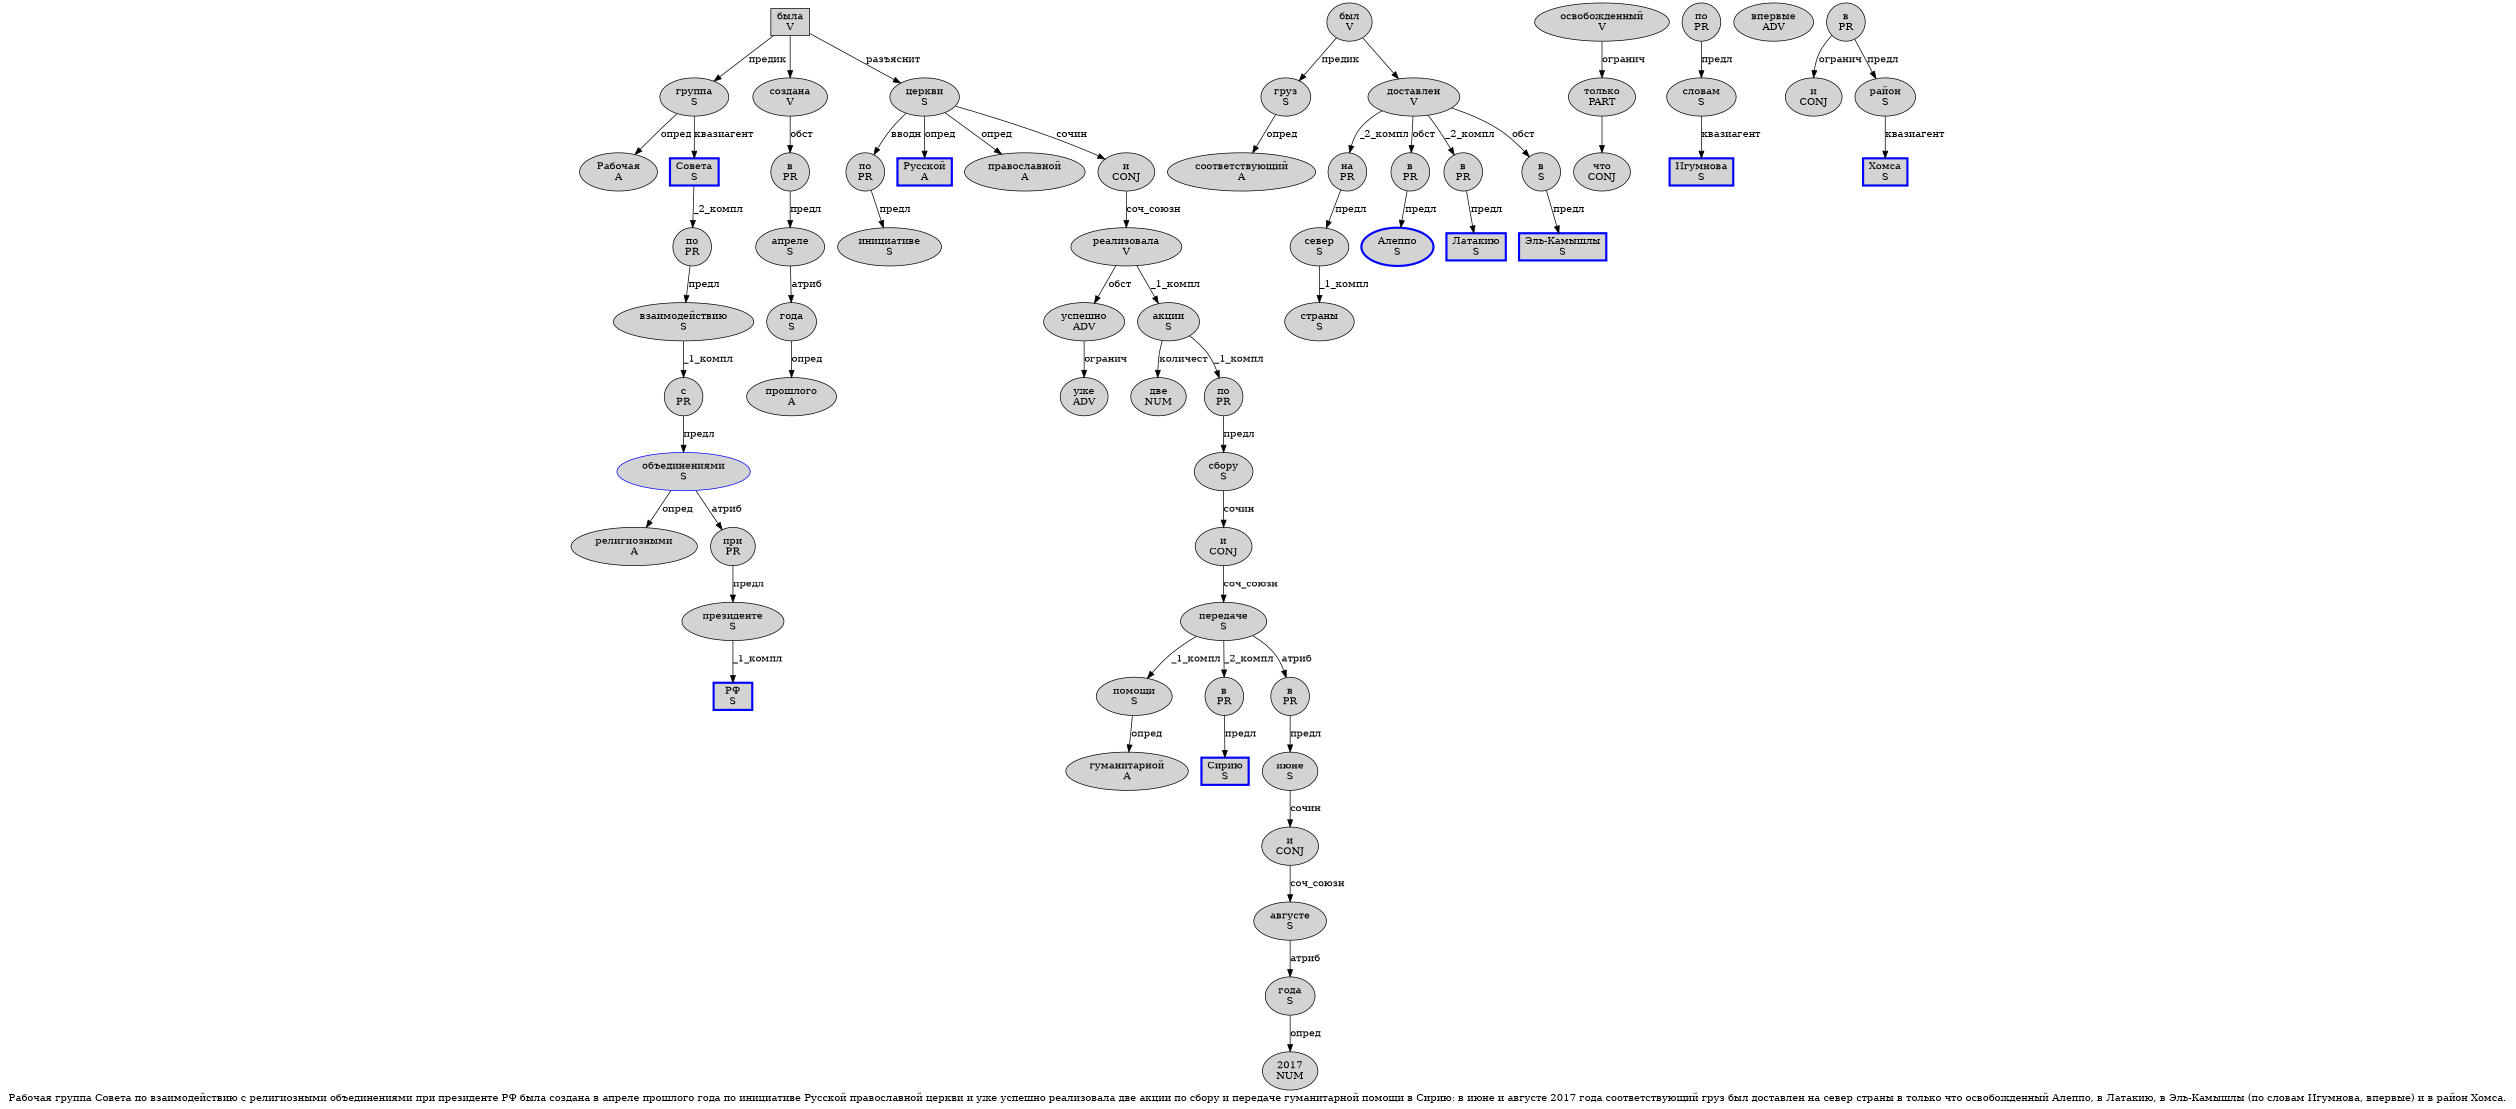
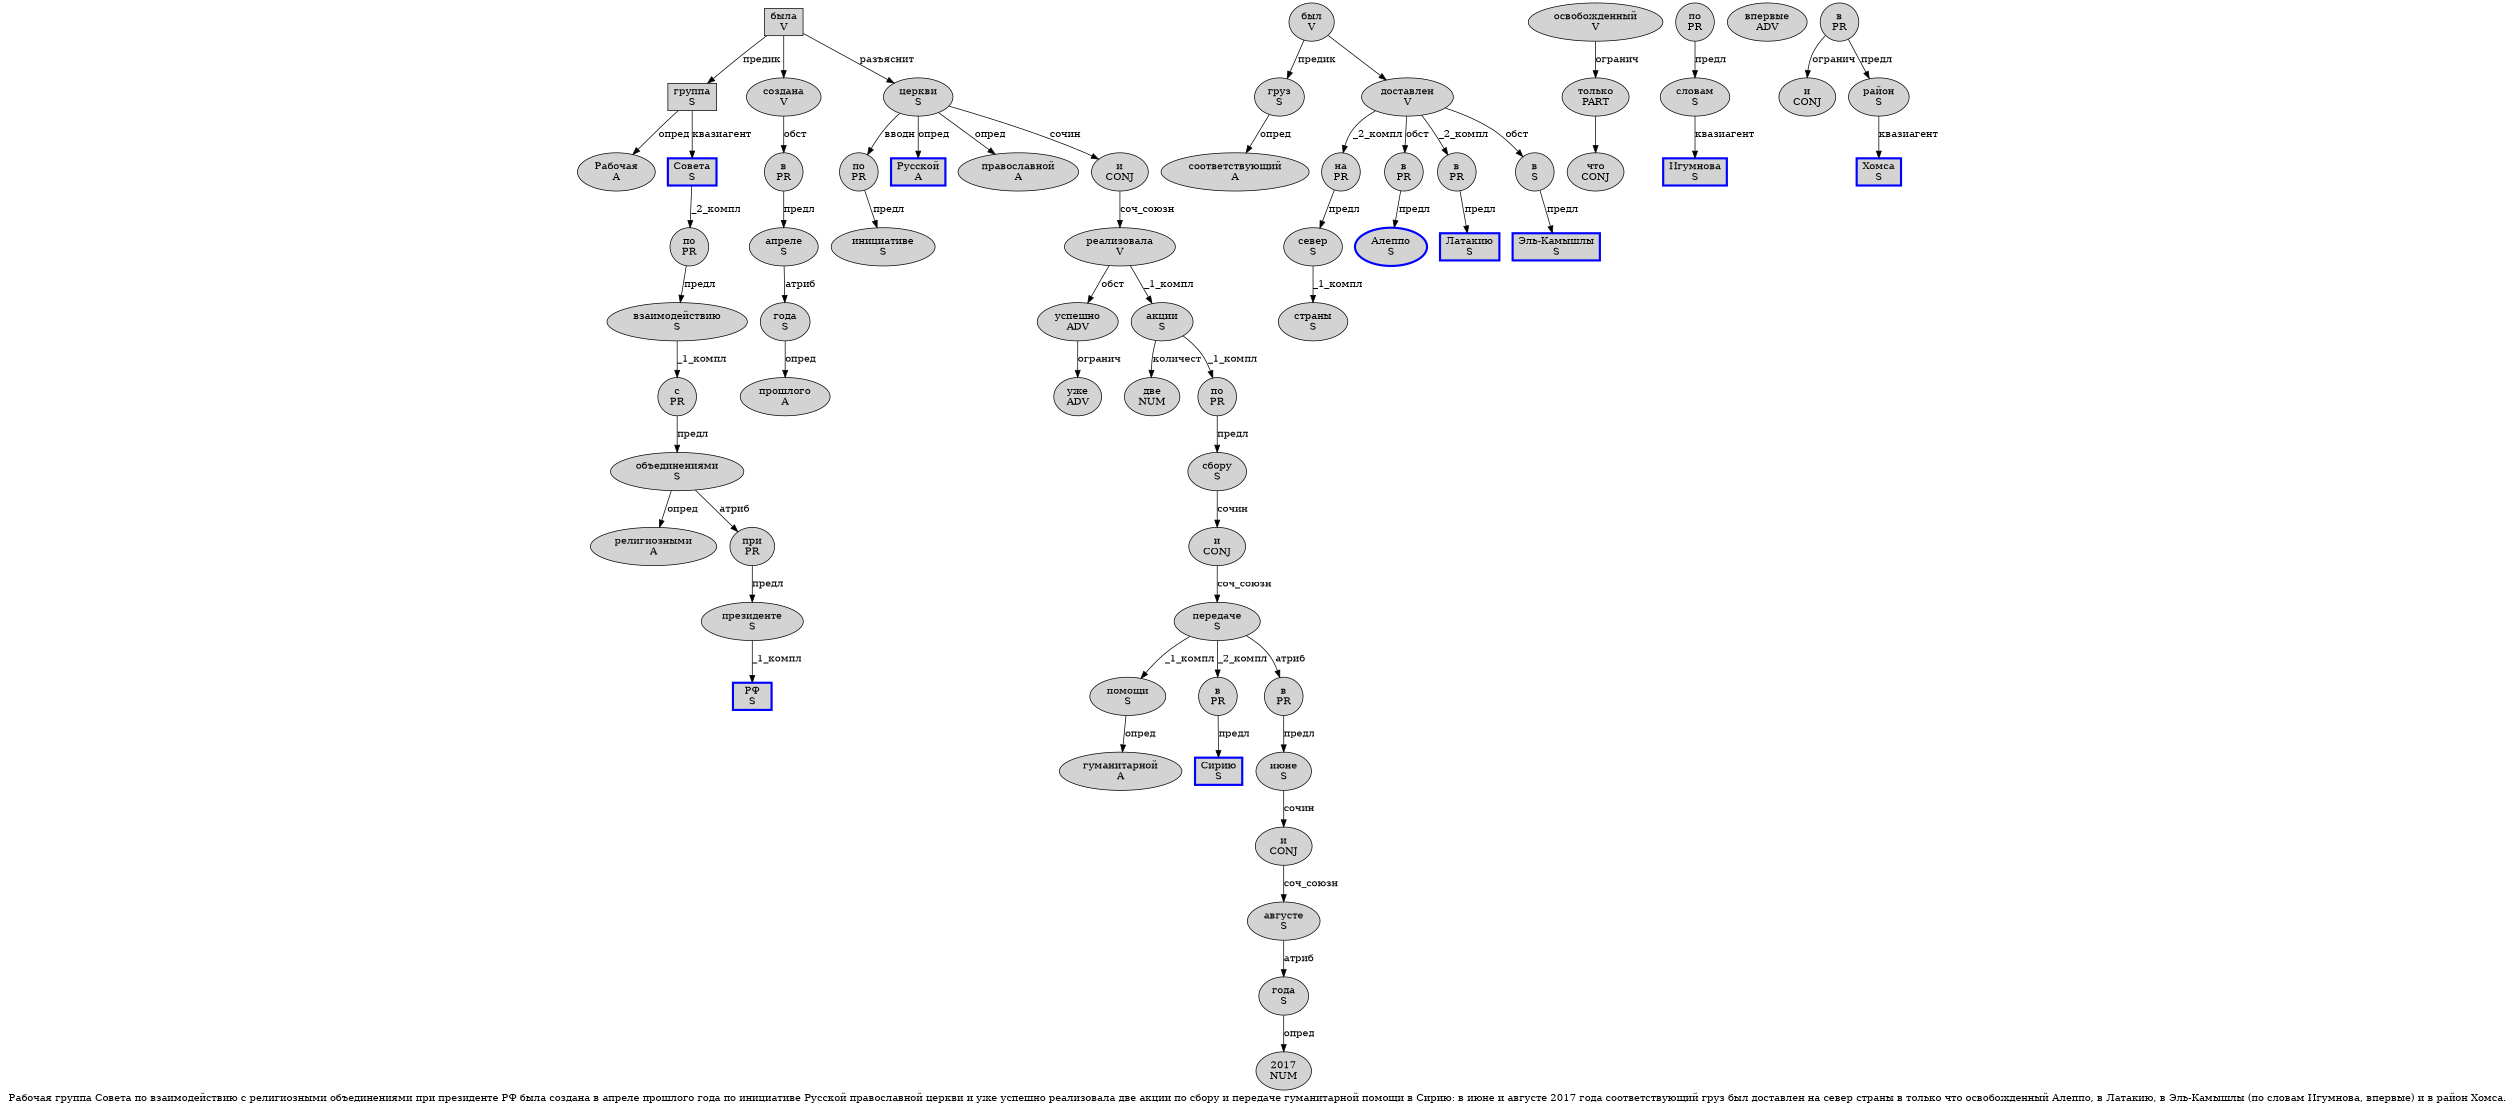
node "группа S": shape ellipse -> box
node "объединениями S": color blue -> black
